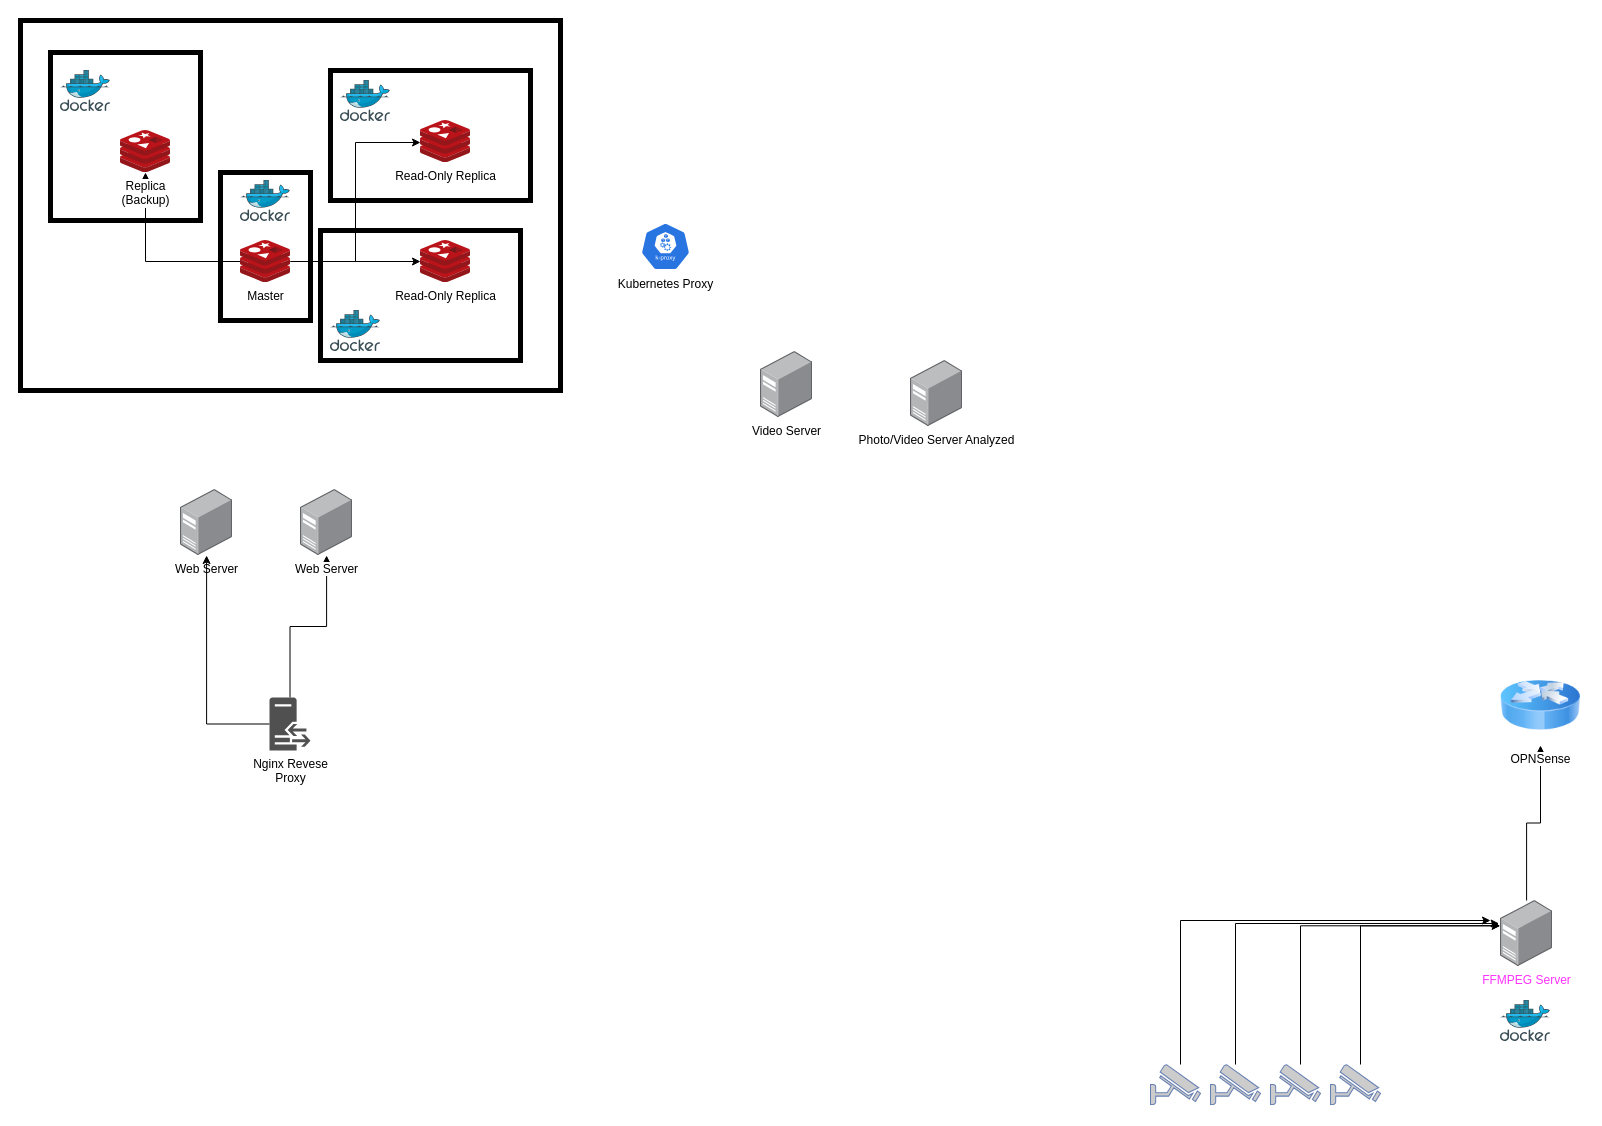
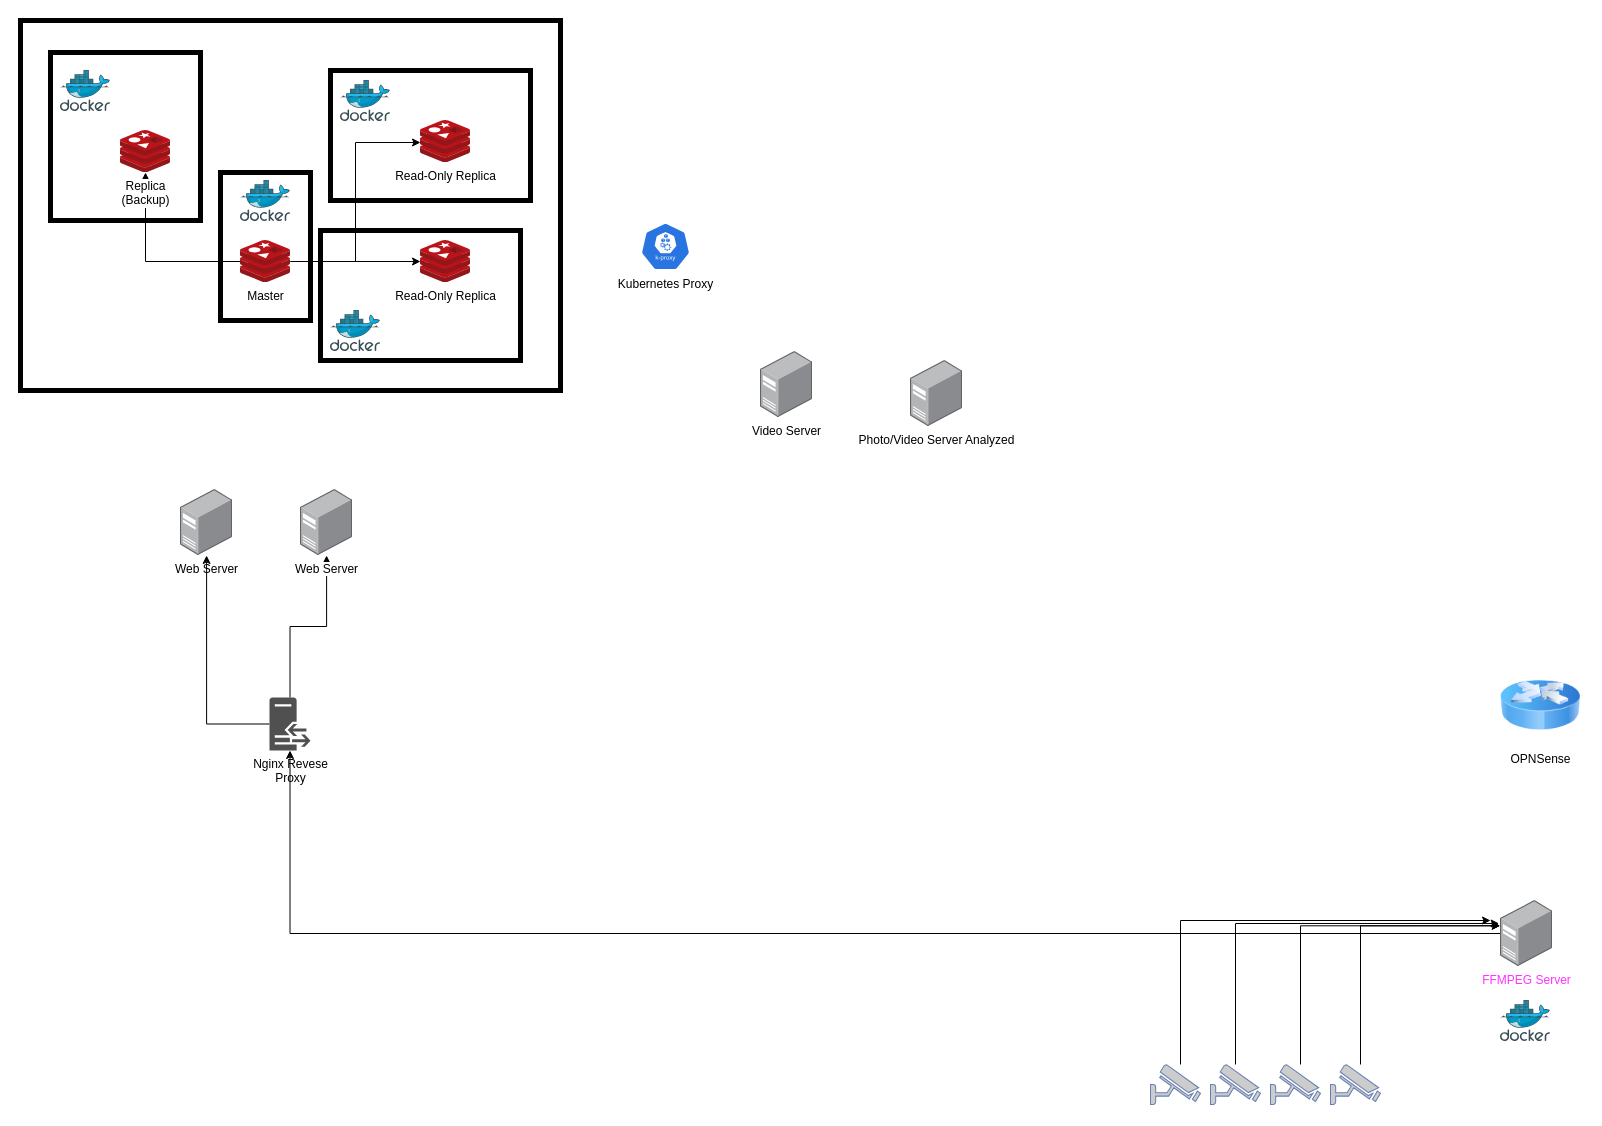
edge "FFMPEG Server" -> "OPNSense": now "FFMPEG Server" -> "Nginx Revese Proxy"
